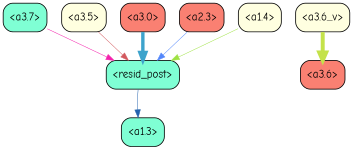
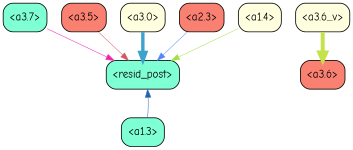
node "<a3.5>": fillcolor lightyellow -> salmon
node "<a3.0>": fillcolor salmon -> lightyellow
edge "<resid_post>" -> "<a1.3>": reversed
